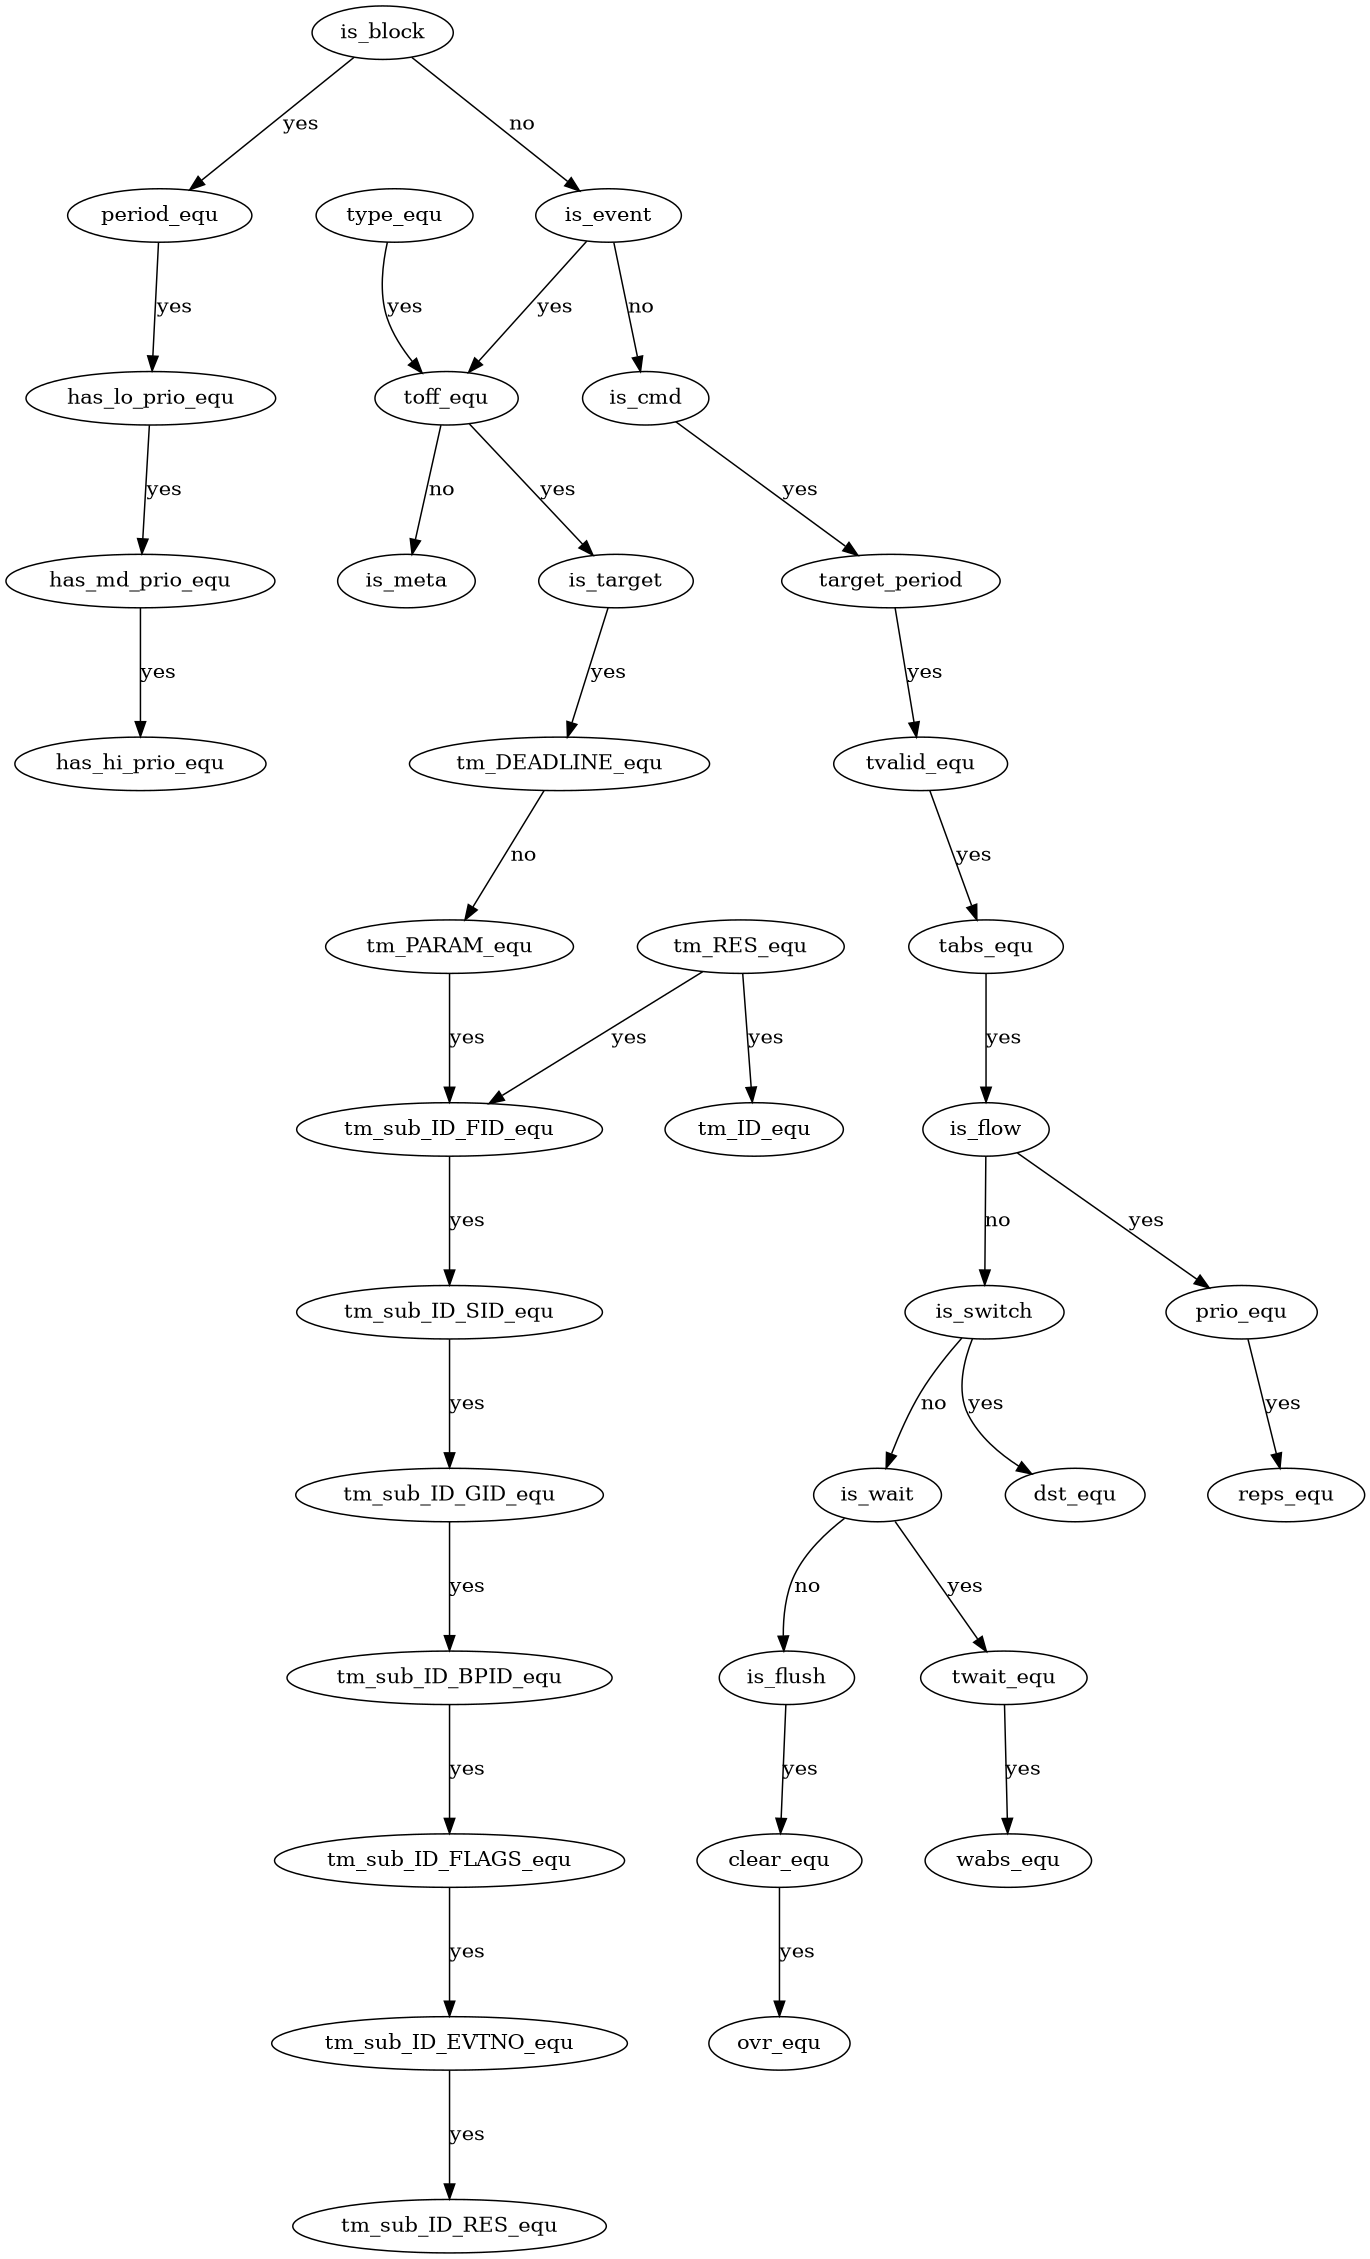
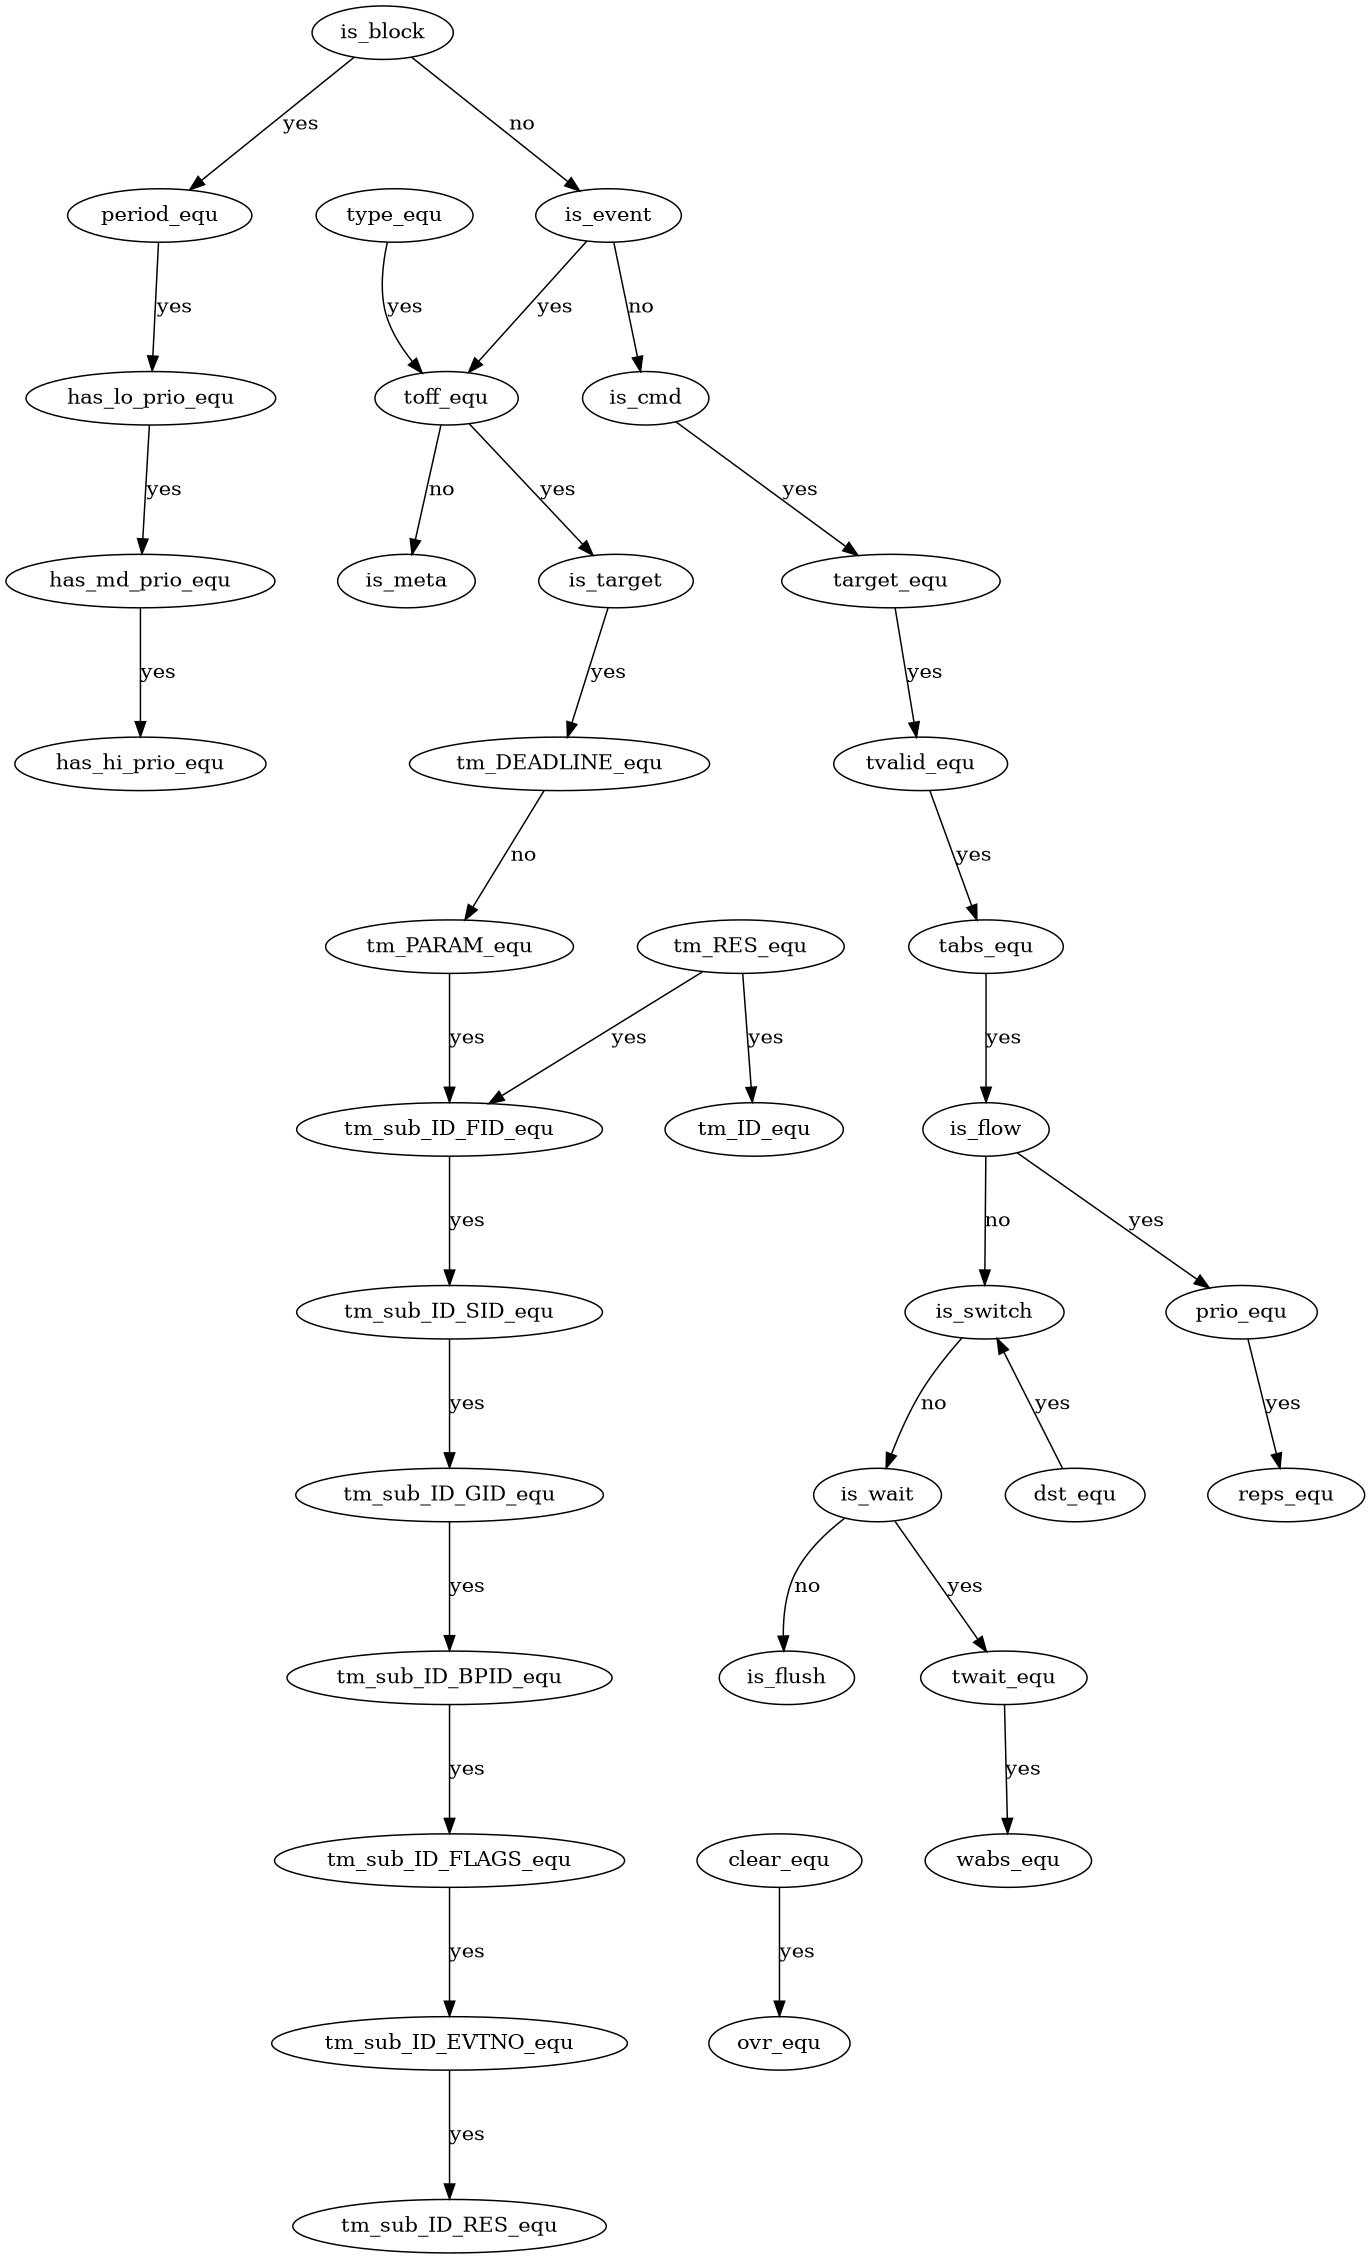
node "target_period": label "target_period" -> "target_equ"
edge "is_switch" -> "dst_equ": reversed
edge "is_flush" -> "clear_equ": removed, label "yes"
